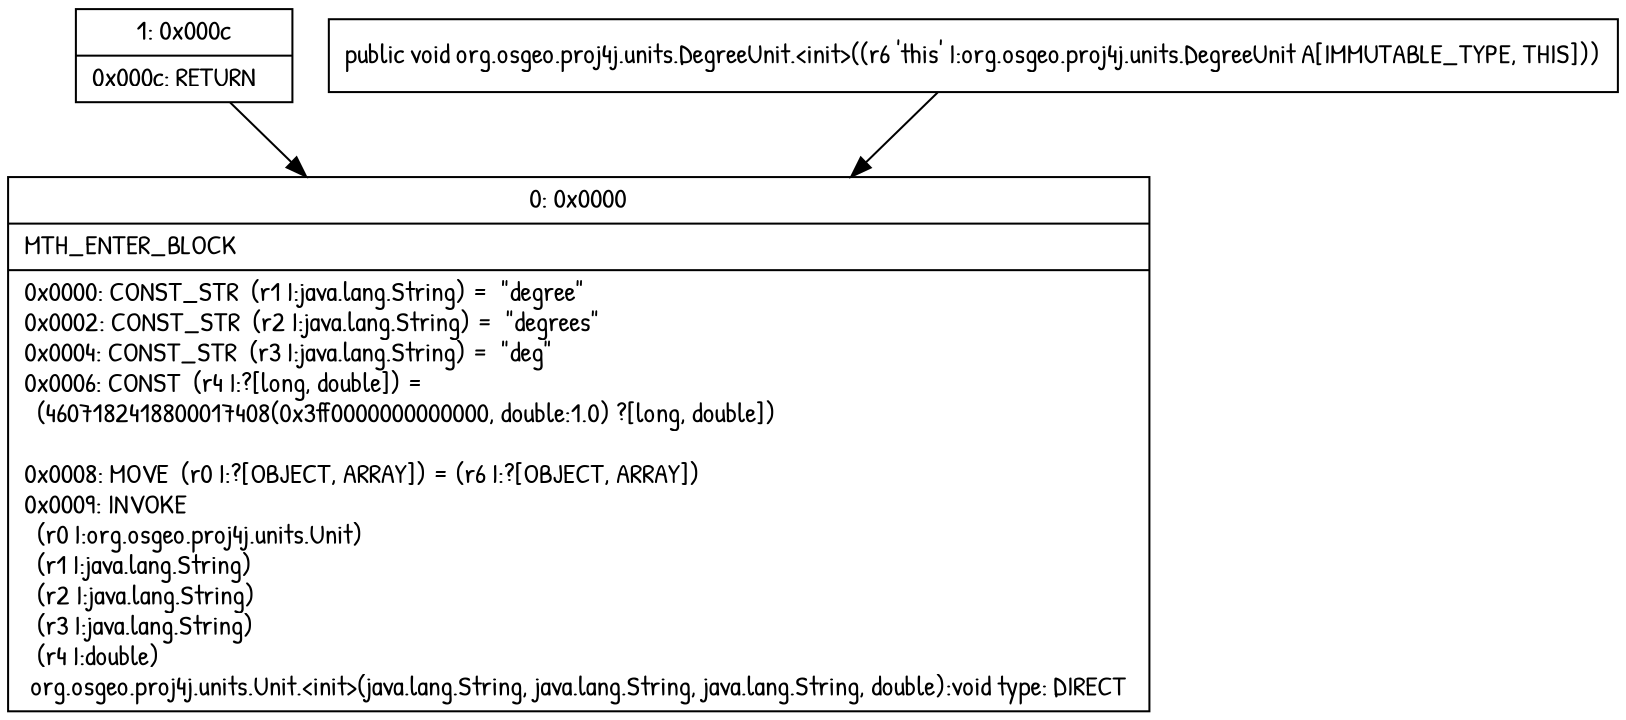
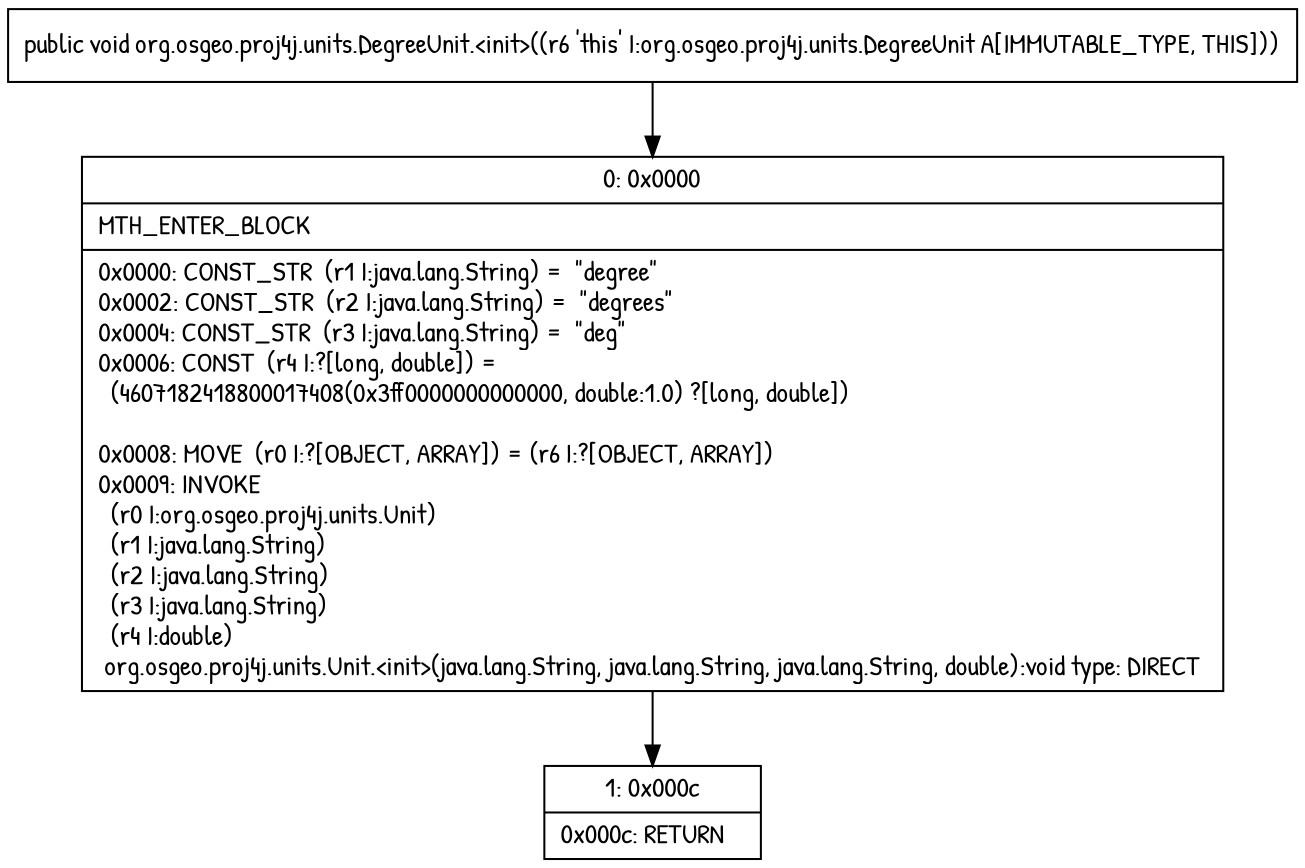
edge "1: 0x000c" -> "0: 0x0000": reversed
